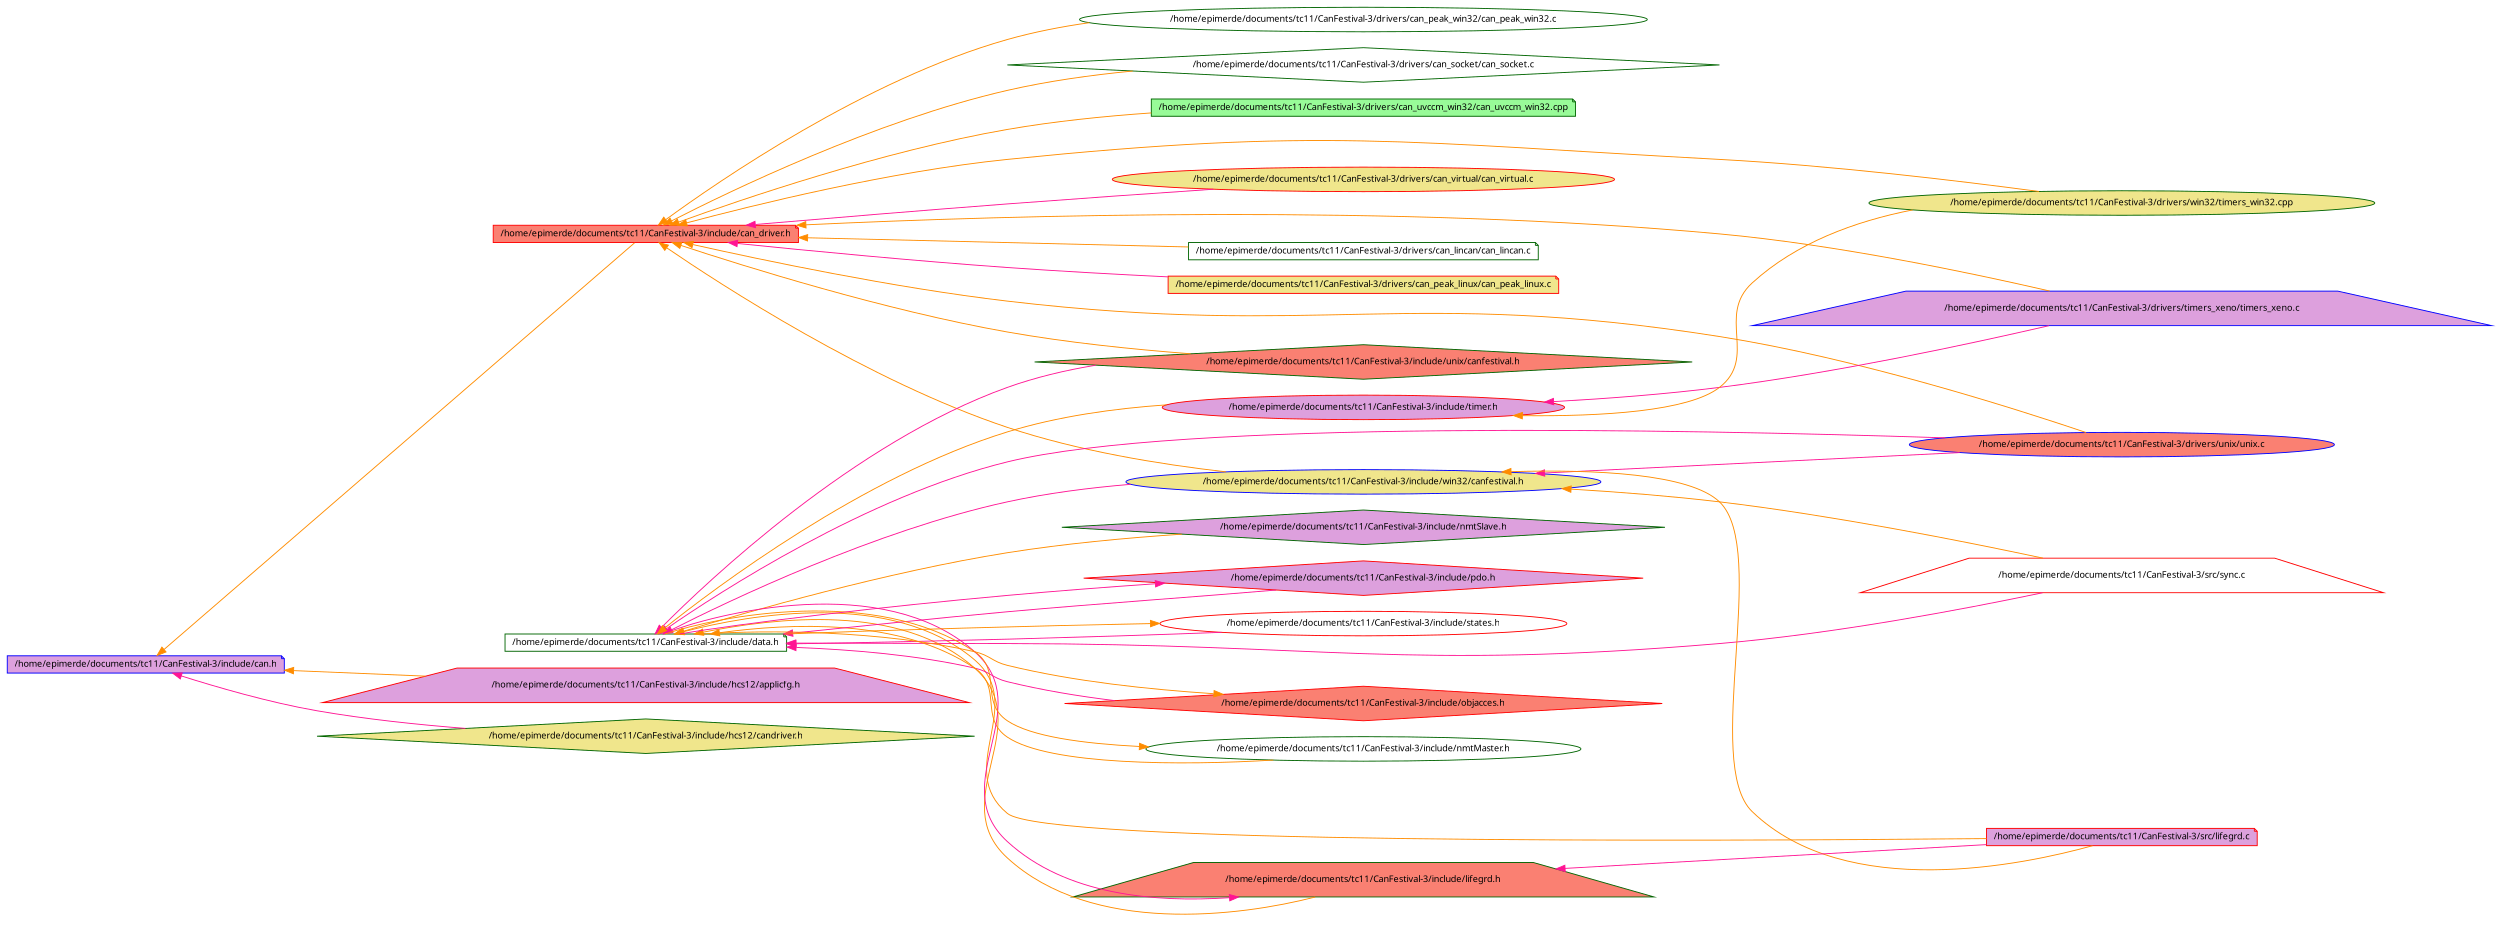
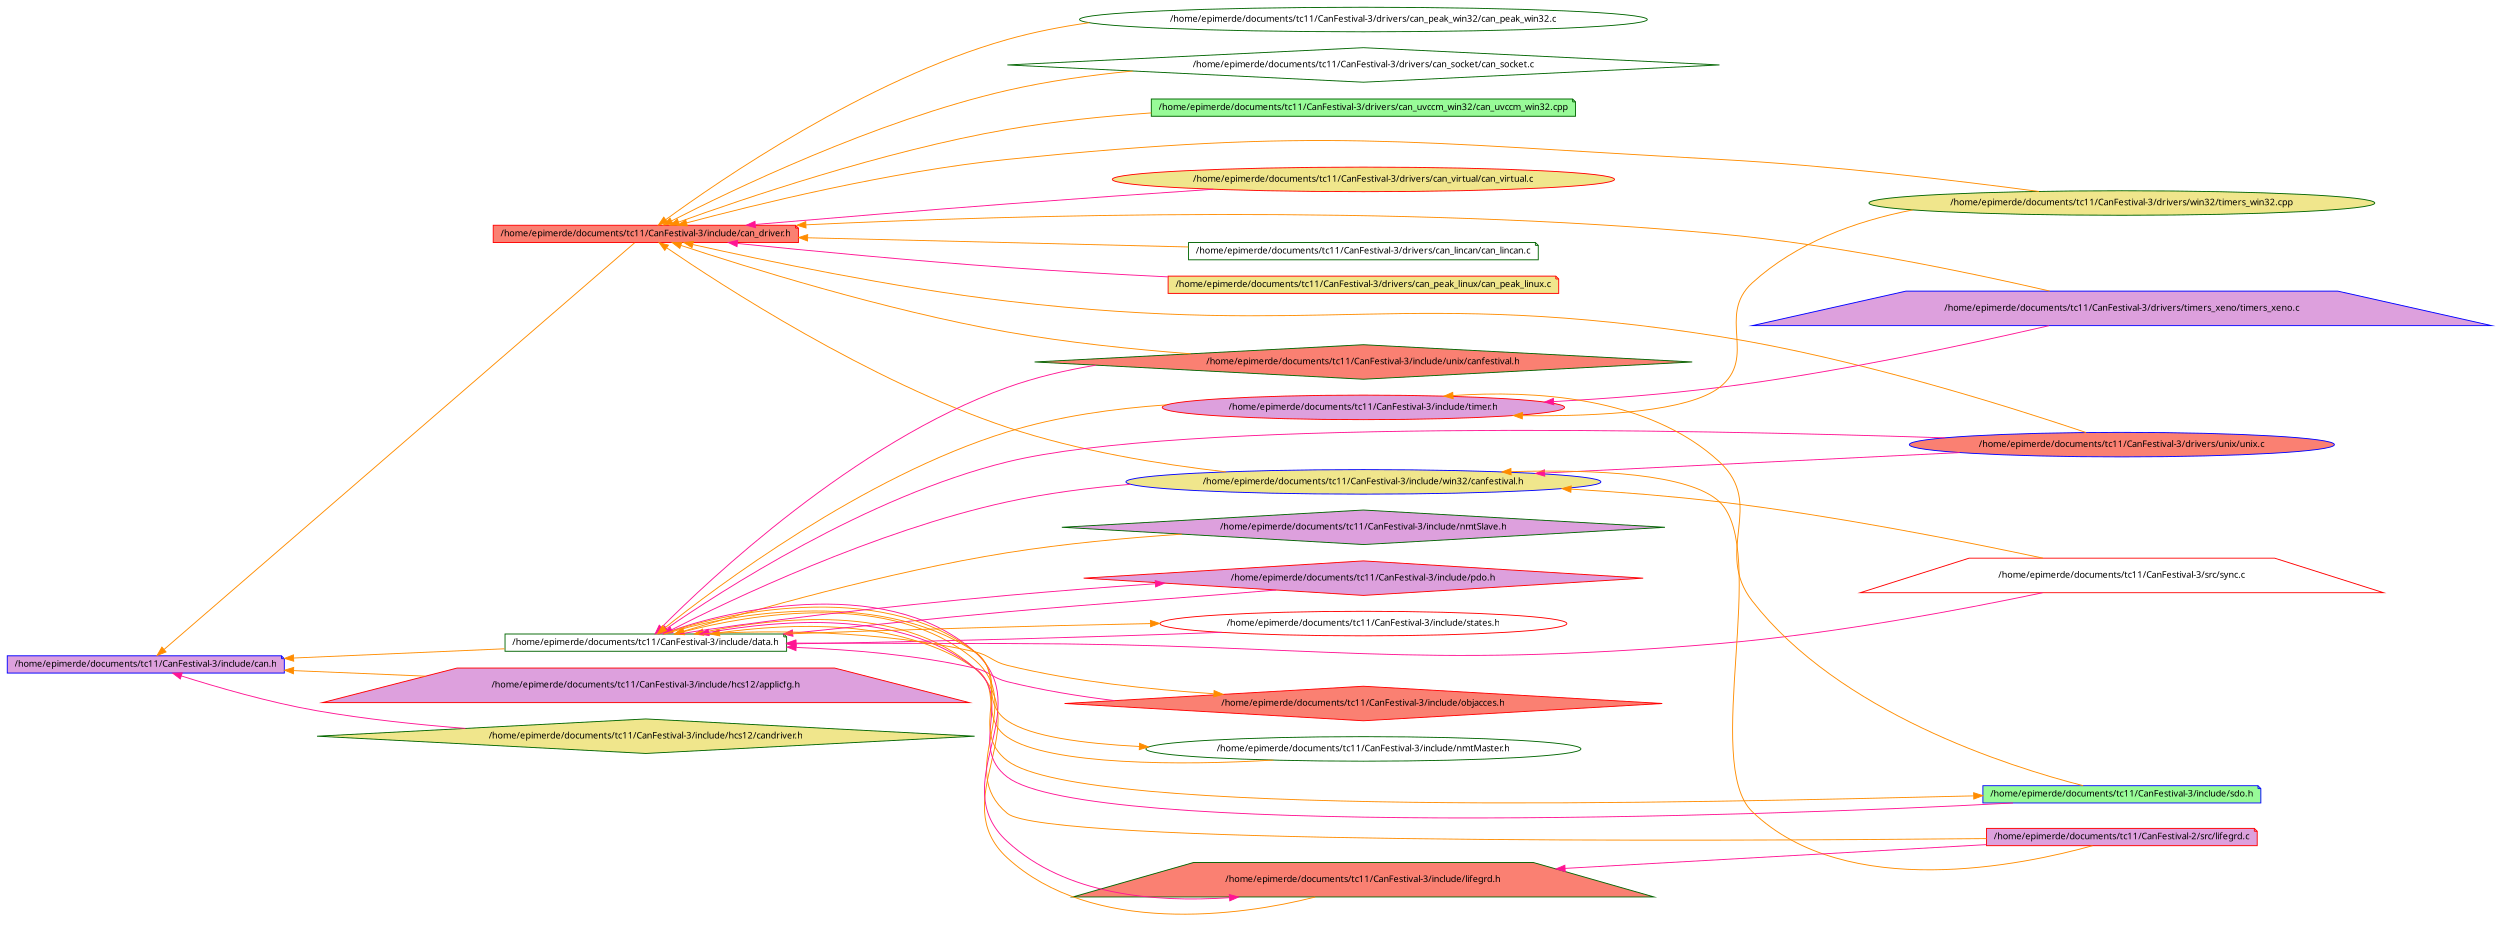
edge "/home/epimerde/documents/tc11/CanFestival-3/include/data.h" -> "/home/epimerde/documents/tc11/CanFestival-3/include/can.h": added
node "/home/epimerde/documents/tc11/CanFestival-3/include/sdo.h": added
node "/home/epimerde/documents/tc11/CanFestival-3/src/lifegrd.c": label "/home/epimerde/documents/tc11/CanFestival-3/src/lifegrd.c" -> "/home/epimerde/documents/tc11/CanFestival-2/src/lifegrd.c"
